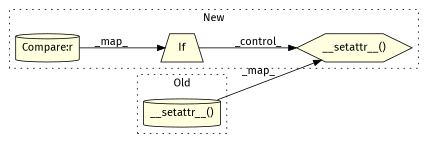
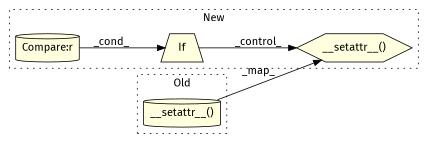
edge "Compare:r" -> "If": label "_map_" -> "_cond_"
